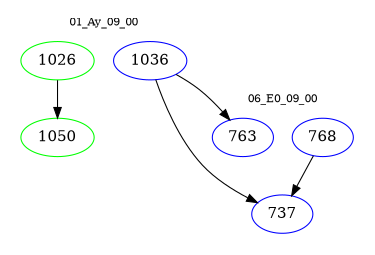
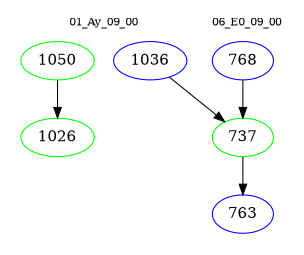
edge "1026" -> "1050": reversed
edge "1036" -> "763": now "737" -> "763"
node "737": color blue -> green
